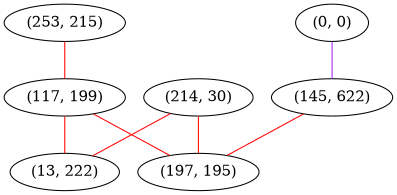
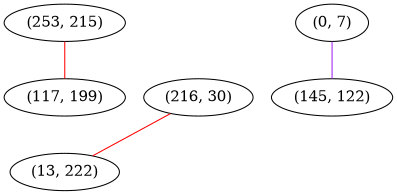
node "(0, 0)": label "(0, 0)" -> "(0, 7)"
node "(214, 30)": label "(214, 30)" -> "(216, 30)"
node "(145, 622)": label "(145, 622)" -> "(145, 122)"
edge "(117, 199)" -- "(13, 222)": removed
node "(197, 195)": removed
